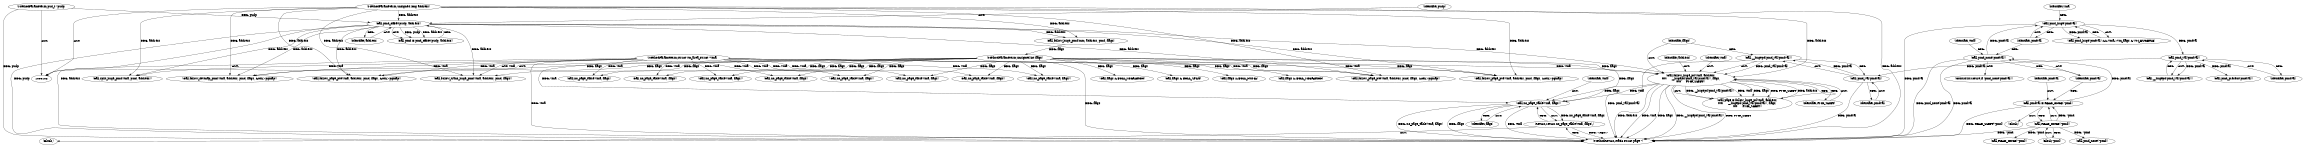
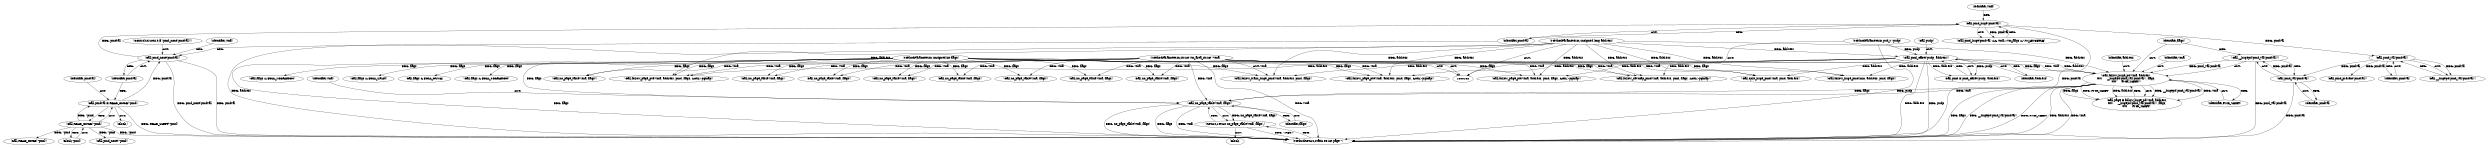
node "(Identifier,pudp)": label "(Identifier,pudp)" -> "(Call,pudp)"
edge "(Call,follow_huge_pmd(mm, address, pmd, flags))" -> "(MethodParameterIn,unsigned int flags)": reversed
edge "(Call,pmd_none(pmdval))" -> "(ControlStructure,if (pmd_none(pmdval)))": reversed
